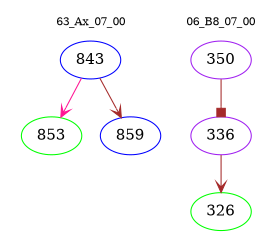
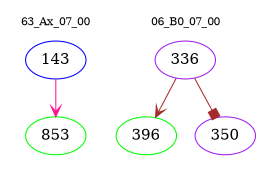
cluster "06_B8_07_00": label "06_B8_07_00" -> "06_B0_07_00"
node "843": label "843" -> "143"
edge "350" -> "336": reversed
node "859": removed
node "326": label "326" -> "396"
